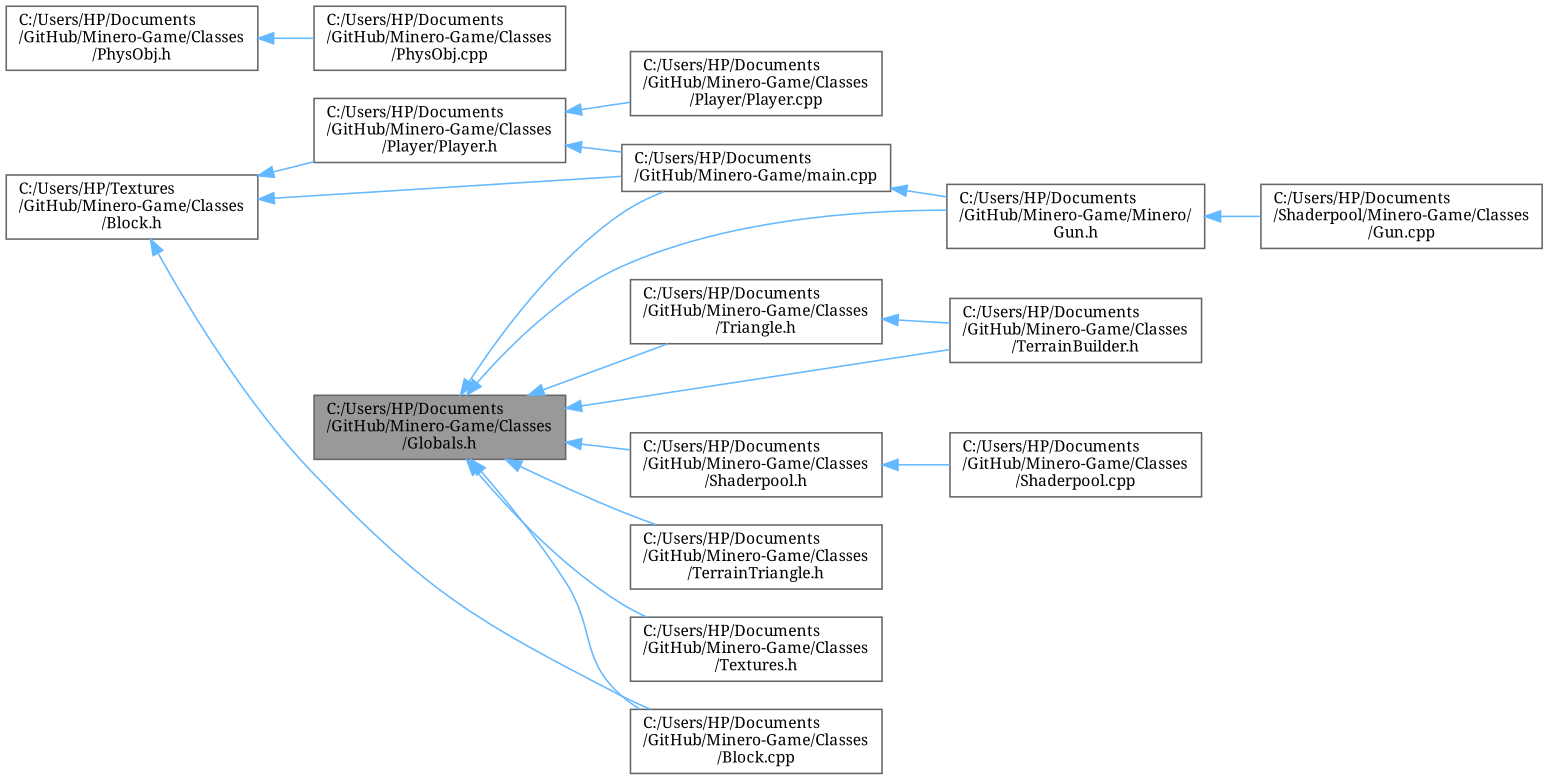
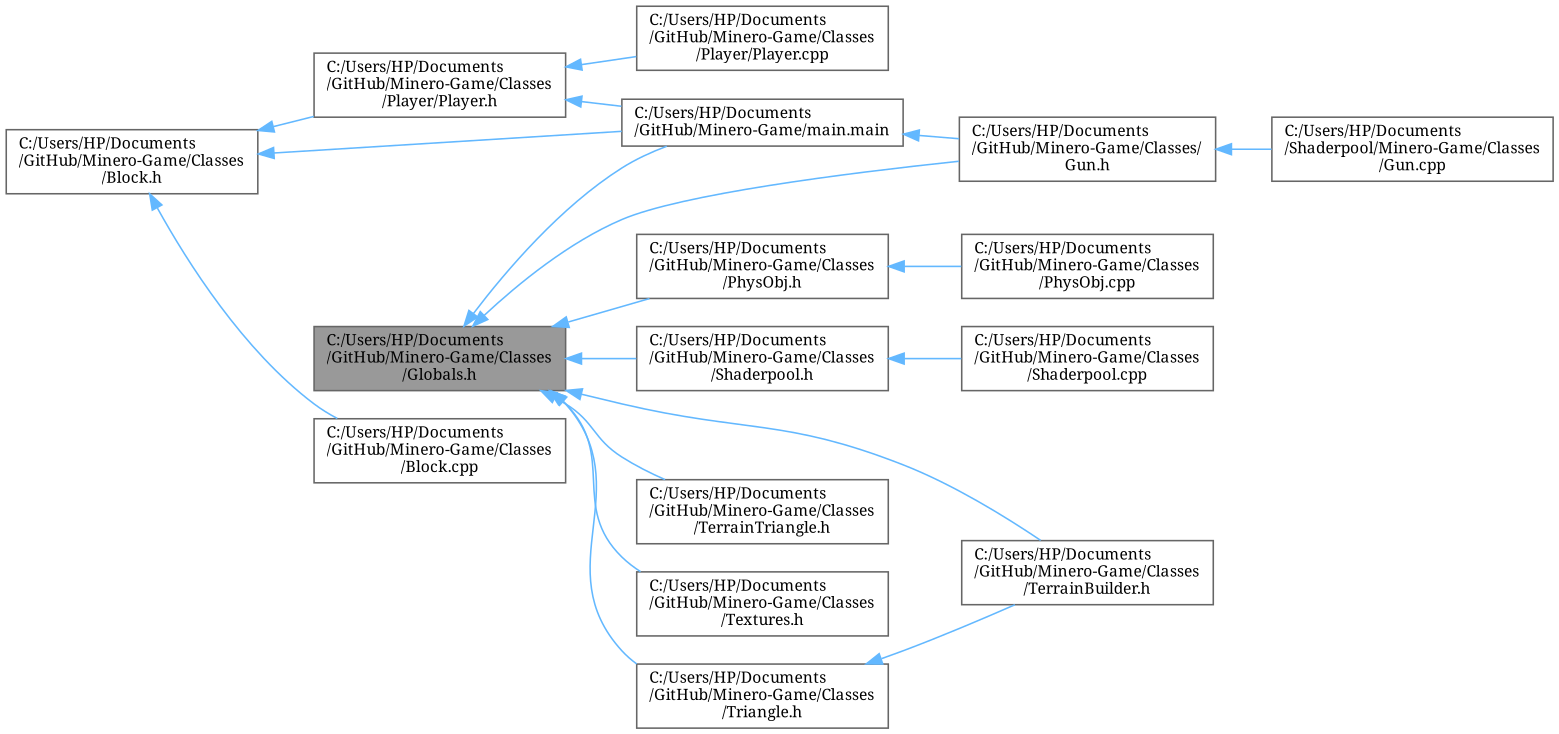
node "C:/Users/HP/Documents /GitHub/Minero-Game/main.cpp": label "C:/Users/HP/Documents /GitHub/Minero-Game/main.cpp" -> "C:/Users/HP/Documents /GitHub/Minero-Game/main.main"
node "C:/Users/HP/Textures /GitHub/Minero-Game/Classes /Block.h": label "C:/Users/HP/Textures /GitHub/Minero-Game/Classes /Block.h" -> "C:/Users/HP/Documents /GitHub/Minero-Game/Classes /Block.h"
node "C:/Users/HP/Documents /GitHub/Minero-Game/Minero/ Gun.h": label "C:/Users/HP/Documents /GitHub/Minero-Game/Minero/ Gun.h" -> "C:/Users/HP/Documents /GitHub/Minero-Game/Classes/ Gun.h"
edge "C:/Users/HP/Documents /GitHub/Minero-Game/Classes /Block.cpp" -> "C:/Users/HP/Documents /GitHub/Minero-Game/Classes /Globals.h": now "C:/Users/HP/Documents /GitHub/Minero-Game/Classes /PhysObj.h" -> "C:/Users/HP/Documents /GitHub/Minero-Game/Classes /Globals.h"
